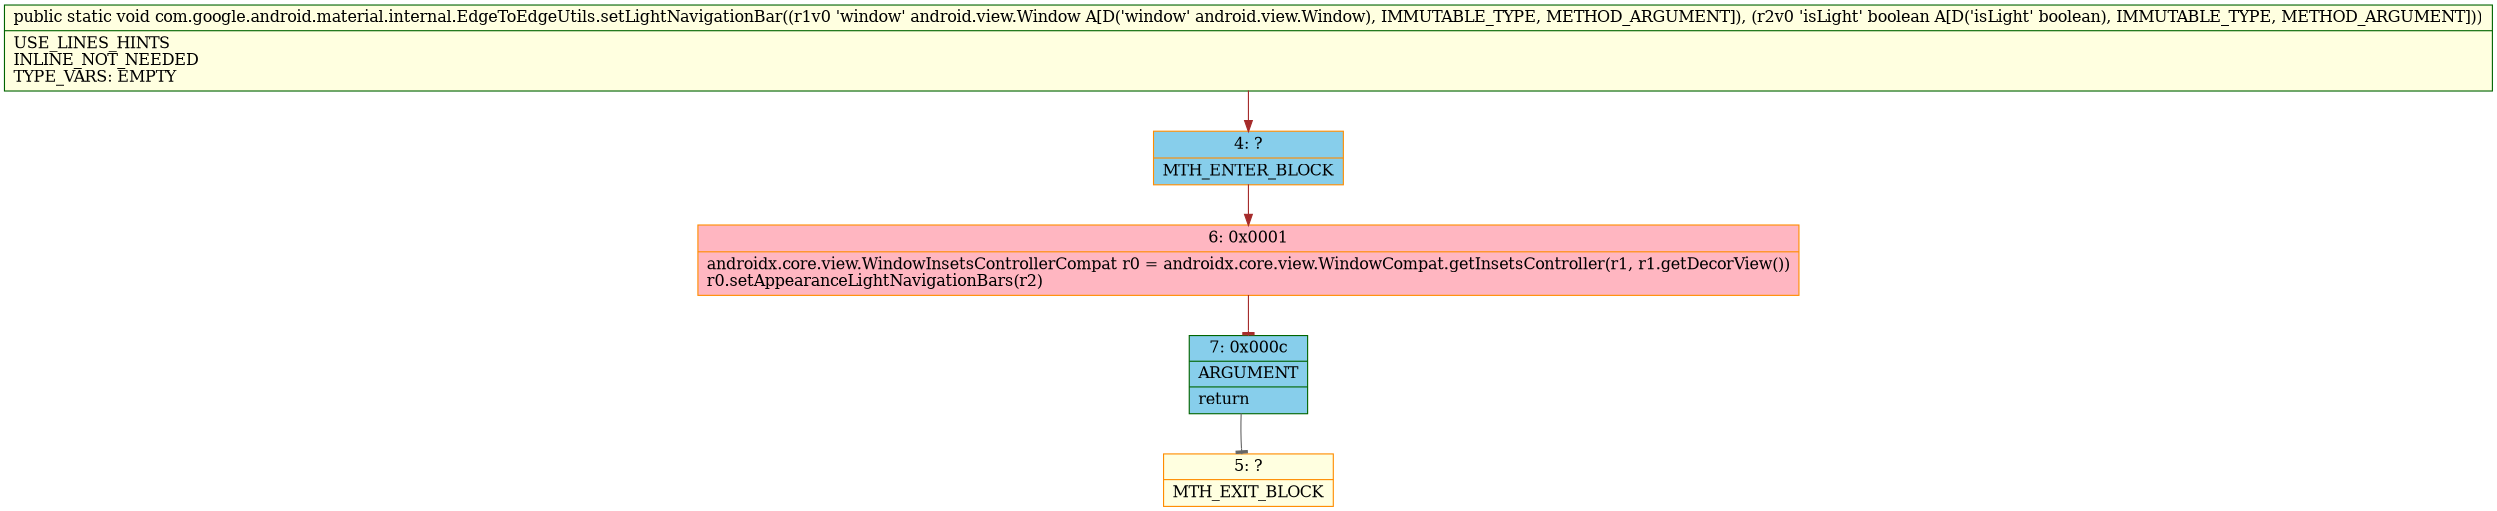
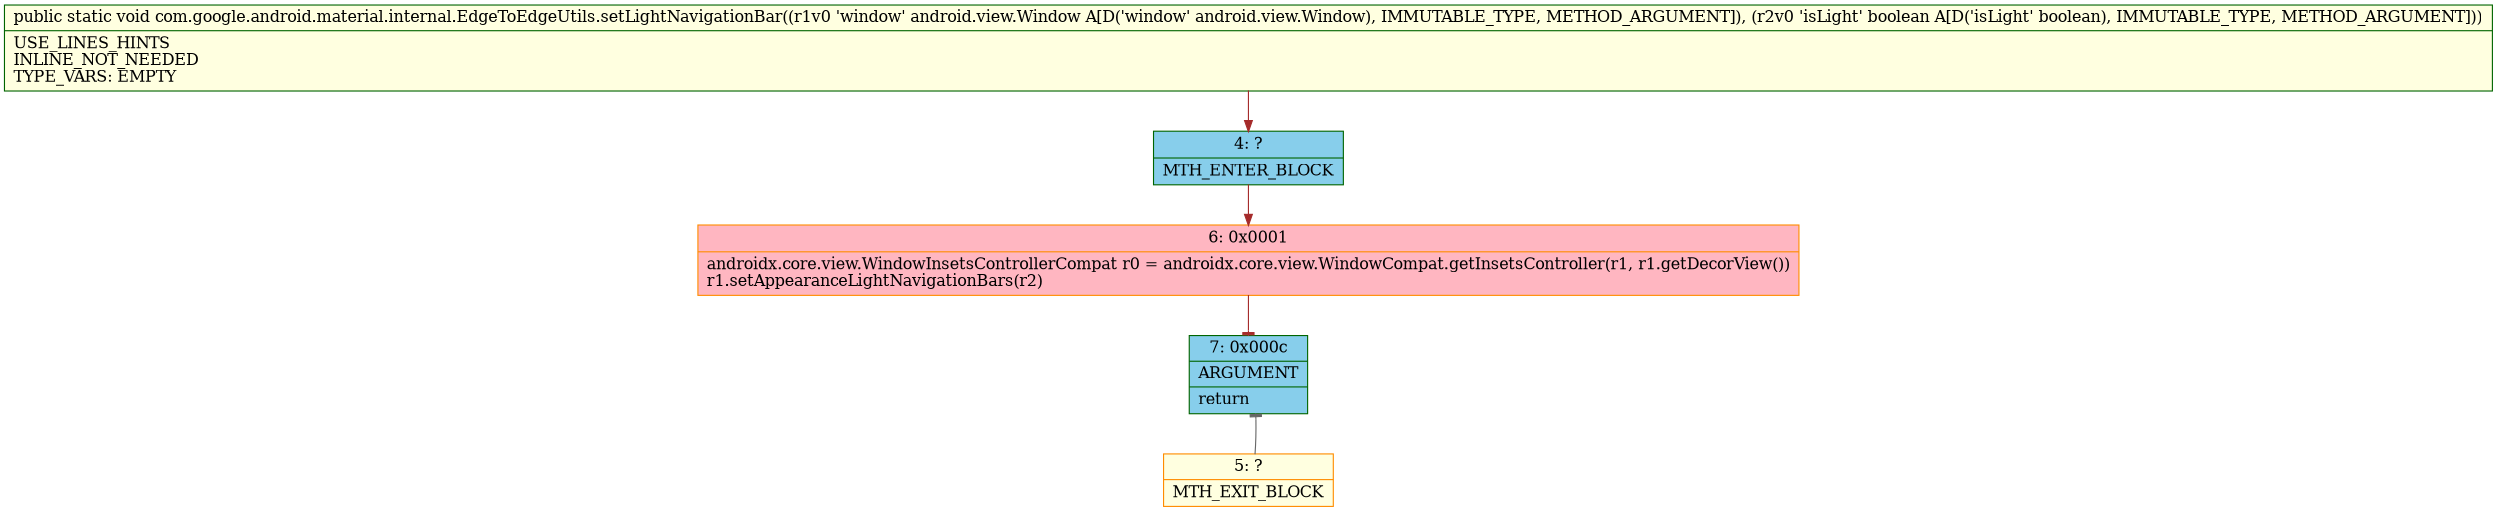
node "4: ?": color darkorange -> darkgreen
node "6: 0x0001": text "r0.setAppearanceLightNavigationBars(r2)" -> "r1.setAppearanceLightNavigationBars(r2)"
edge "7: 0x000c" -> "5: ?": reversed
